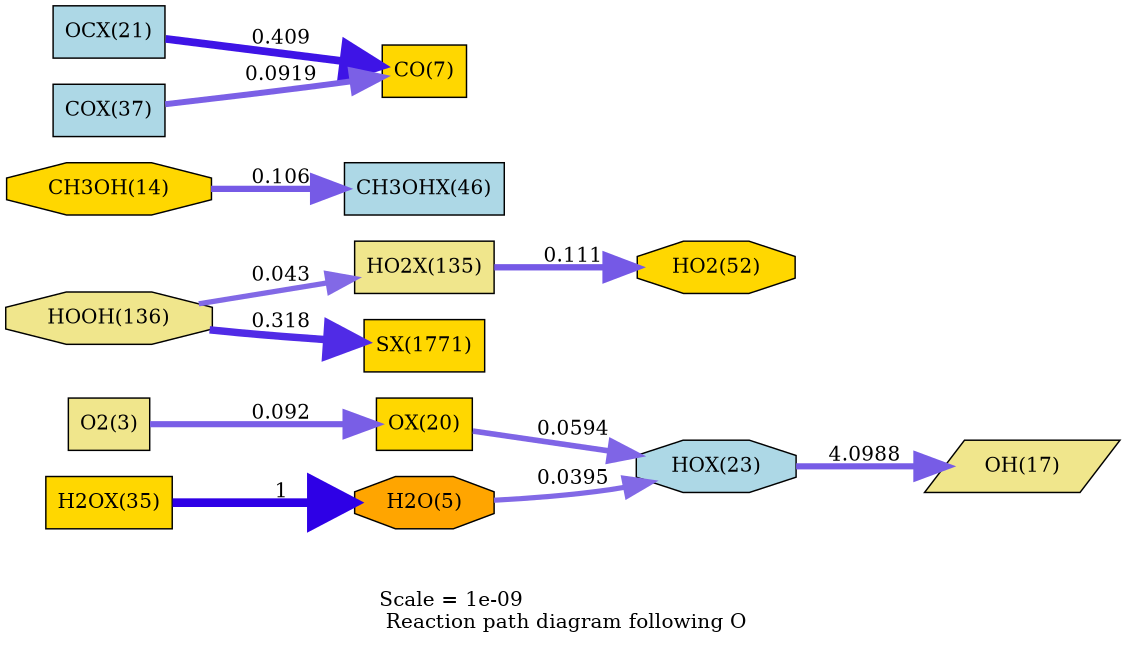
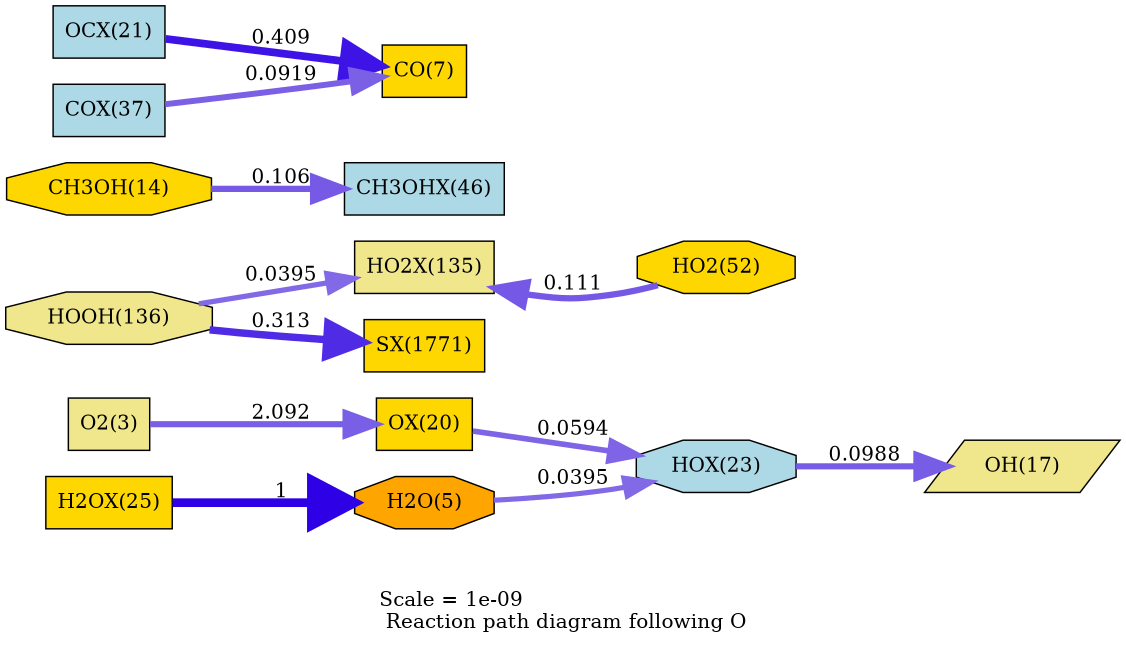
edge "HO2X(135)" -> "HO2(52)": reversed
edge "HOOH(136)" -> "HO2X(135)": label " 0.043" -> " 0.0395"
edge "HOOH(136)" -> "SX(1771)": label " 0.318" -> " 0.313"
edge "O2(3)" -> "OX(20)": label " 0.092" -> " 2.092"
edge "HOX(23)" -> "OH(17)": label " 4.0988" -> " 0.0988"
node "H2OX(35)": label "H2OX(35)" -> "H2OX(25)"
